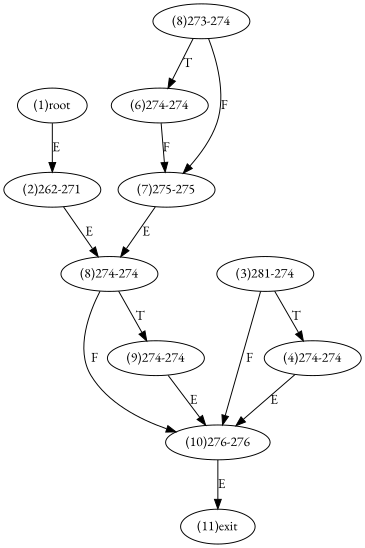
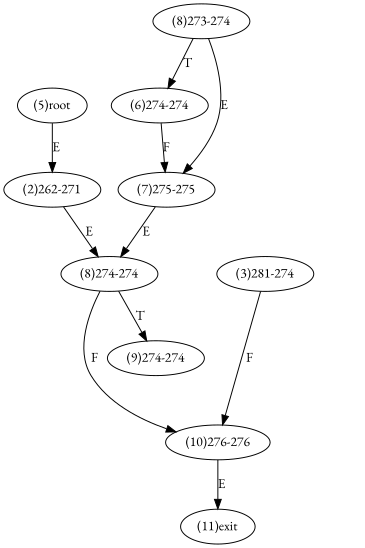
node "(1)root": label "(1)root" -> "(5)root"
edge "(8)273-274" -> "(7)275-275": label "F" -> "E"
node "(4)274-274": removed
edge "(9)274-274" -> "(10)276-276": removed, label "E"
